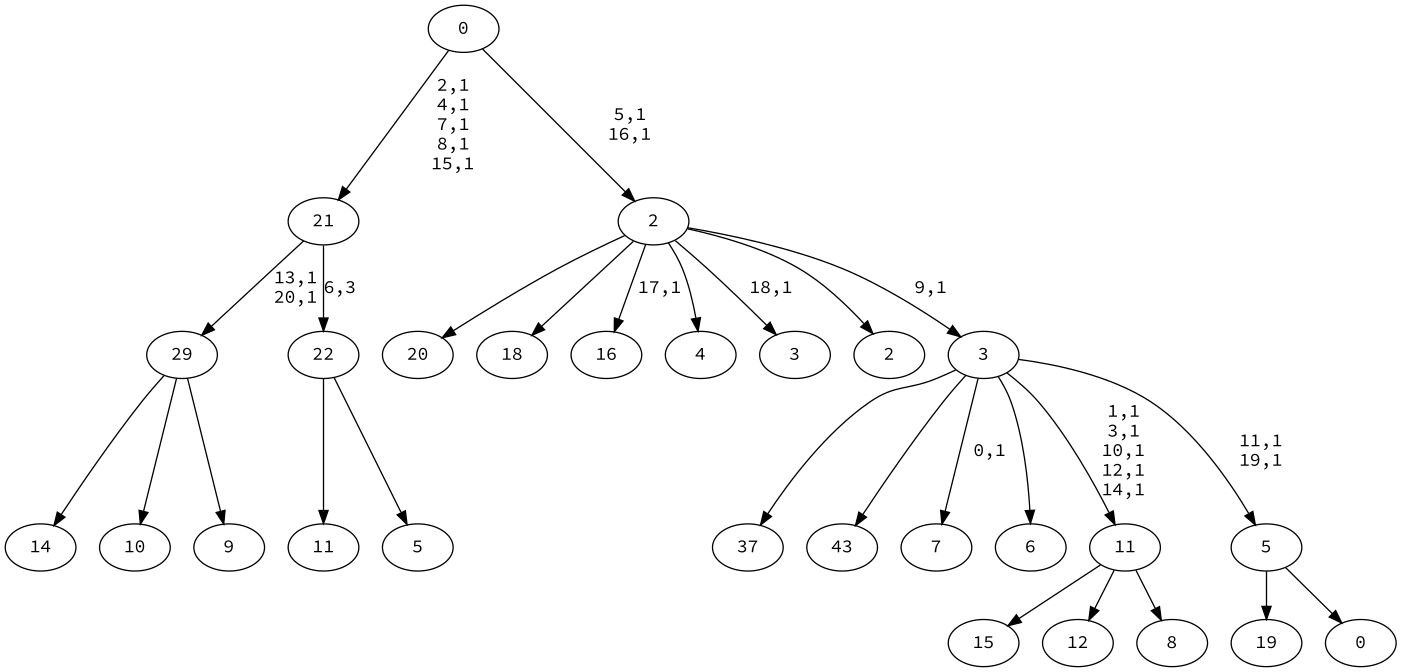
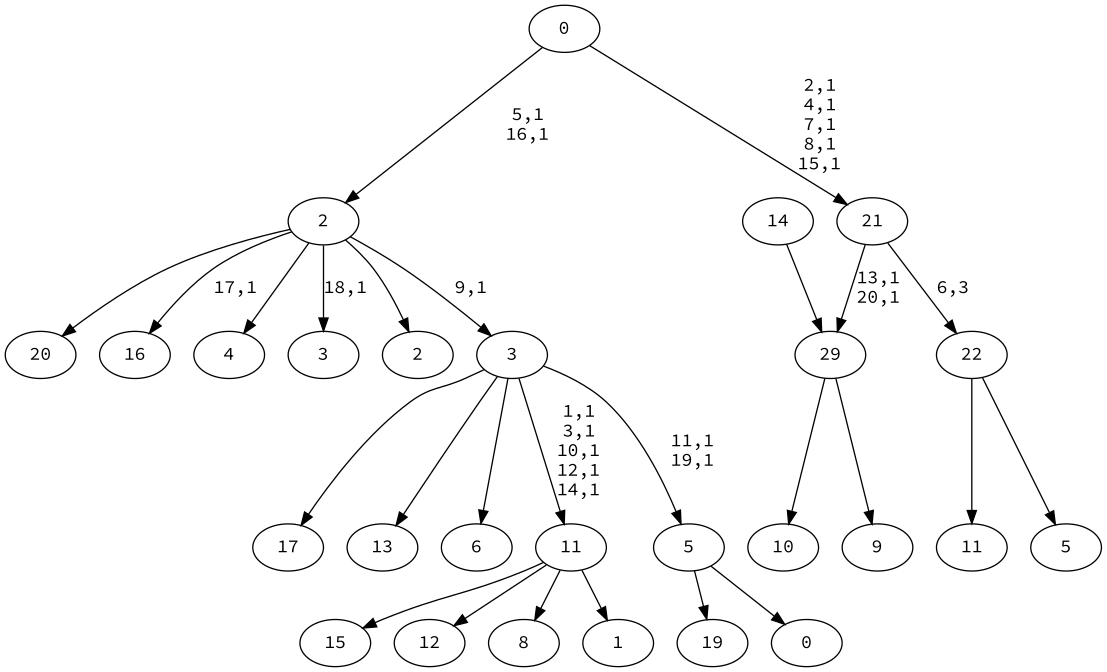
node "18": removed
edge "29" -> "14": reversed
node "37": label "37" -> "17"
node "43": label "43" -> "13"
node "7": removed
node "1": added
